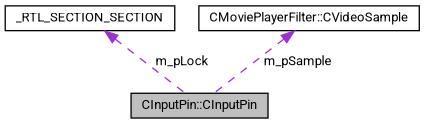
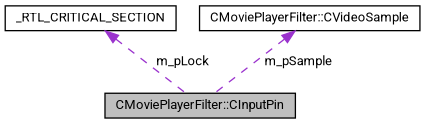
node "_RTL_SECTION_SECTION": label "_RTL_SECTION_SECTION" -> "_RTL_CRITICAL_SECTION"
node "CInputPin::CInputPin": label "CInputPin::CInputPin" -> "CMoviePlayerFilter::CInputPin"
